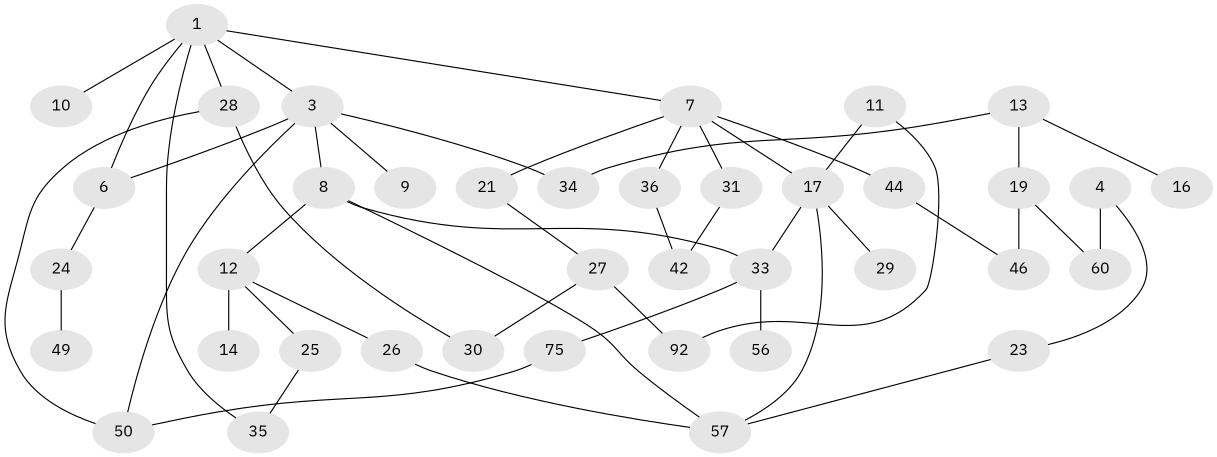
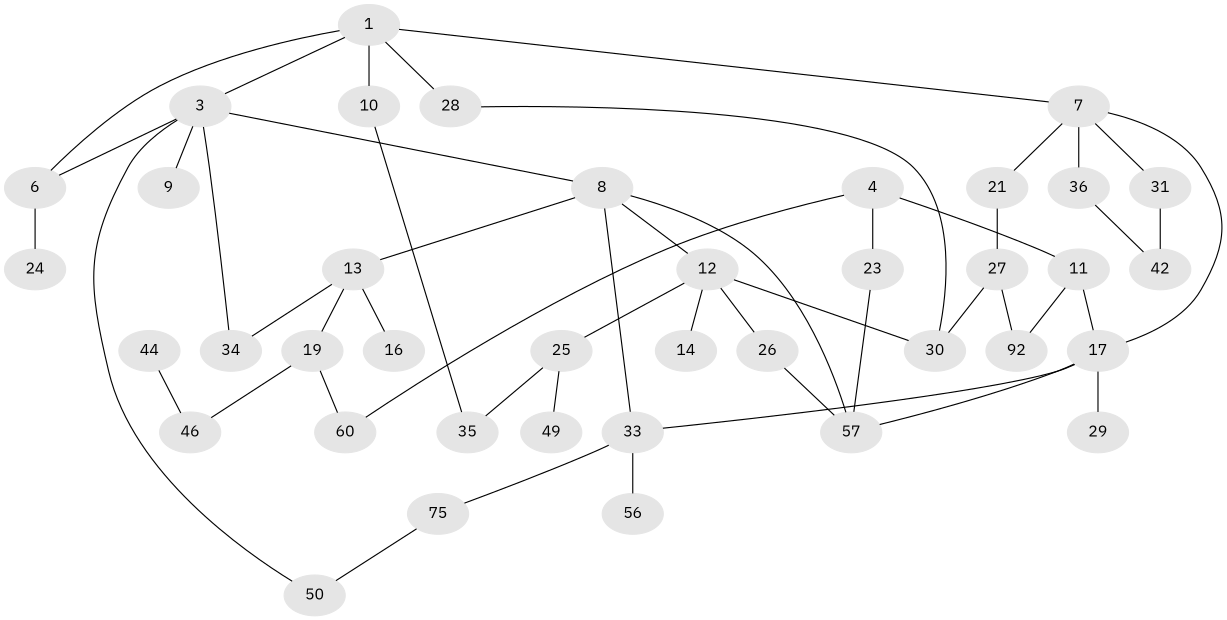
edge "7" -- "44": removed
edge "4" -- "11": added
edge "8" -- "13": added
edge "28" -- "50": removed
edge "1" -- "35": now "10" -- "35"
edge "24" -- "49": now "25" -- "49"
edge "12" -- "30": added
